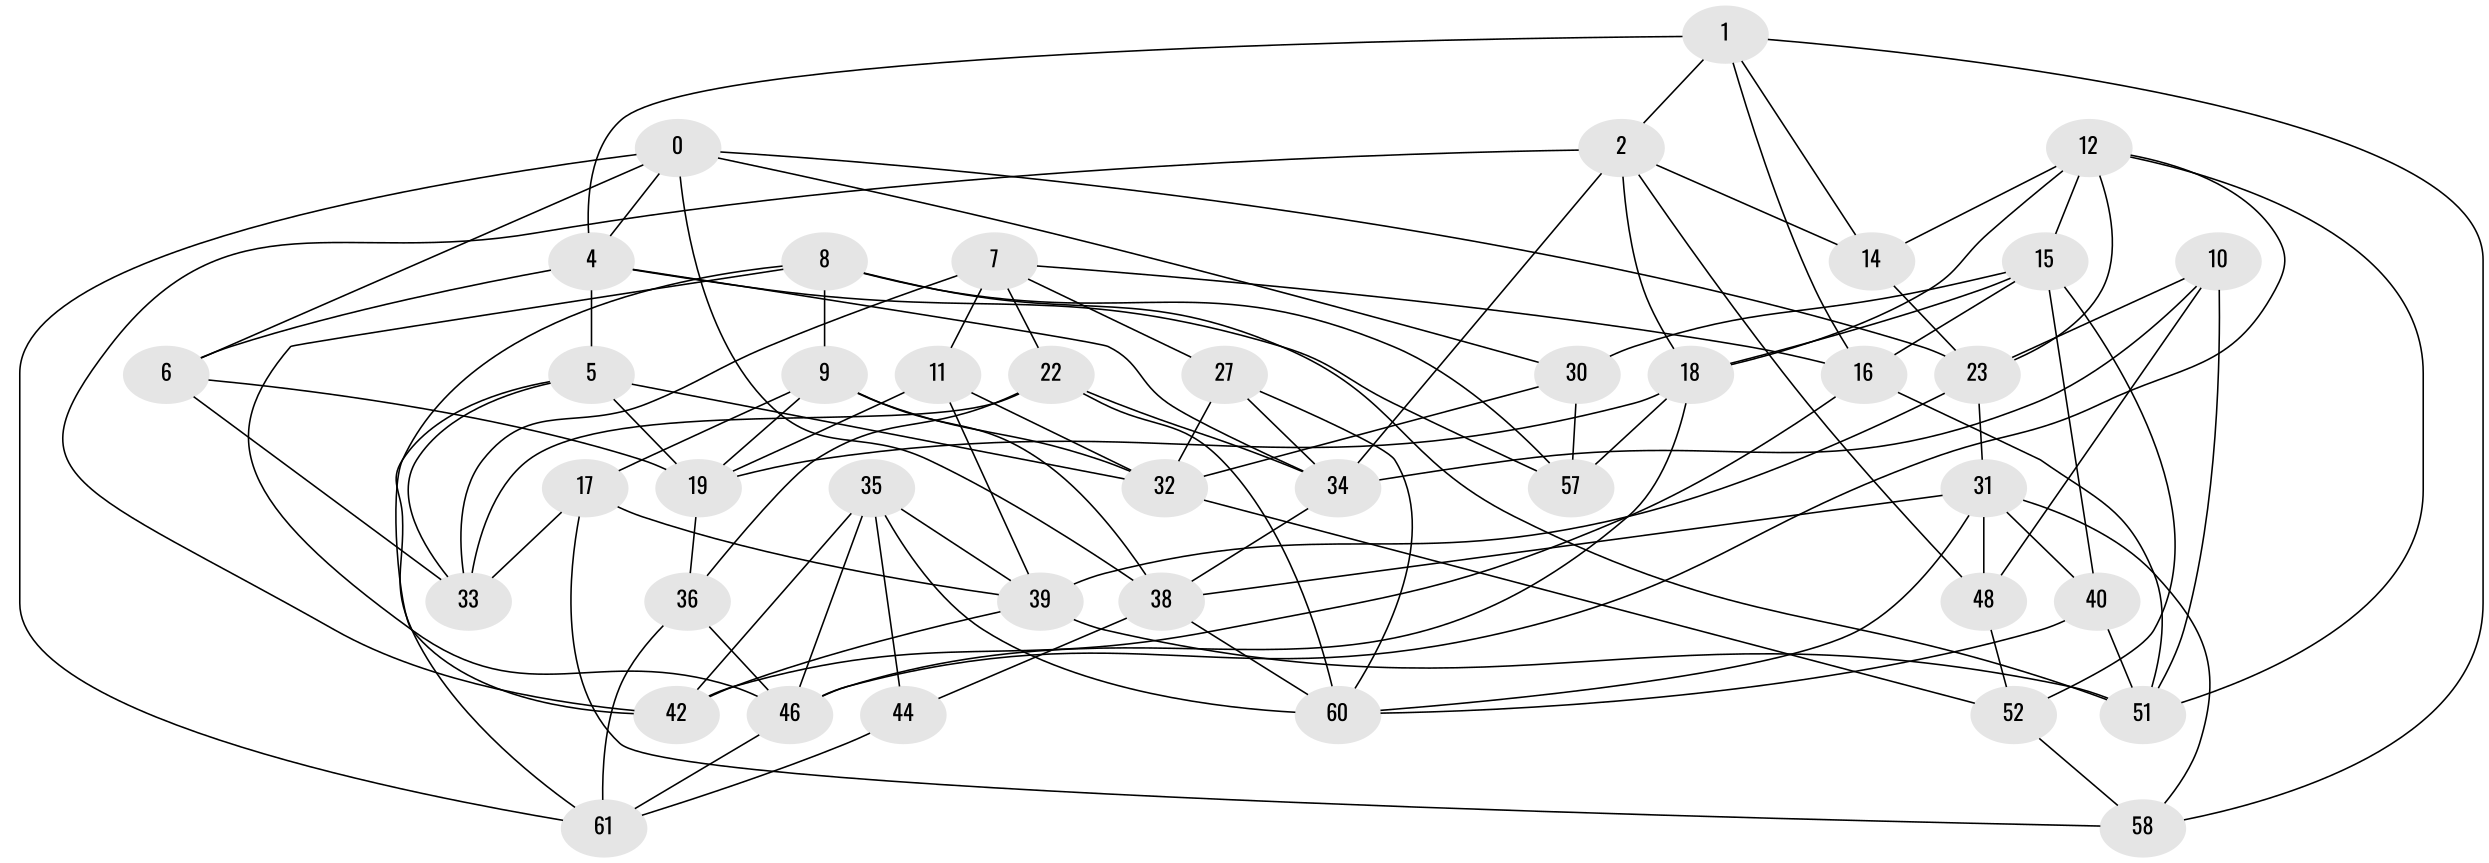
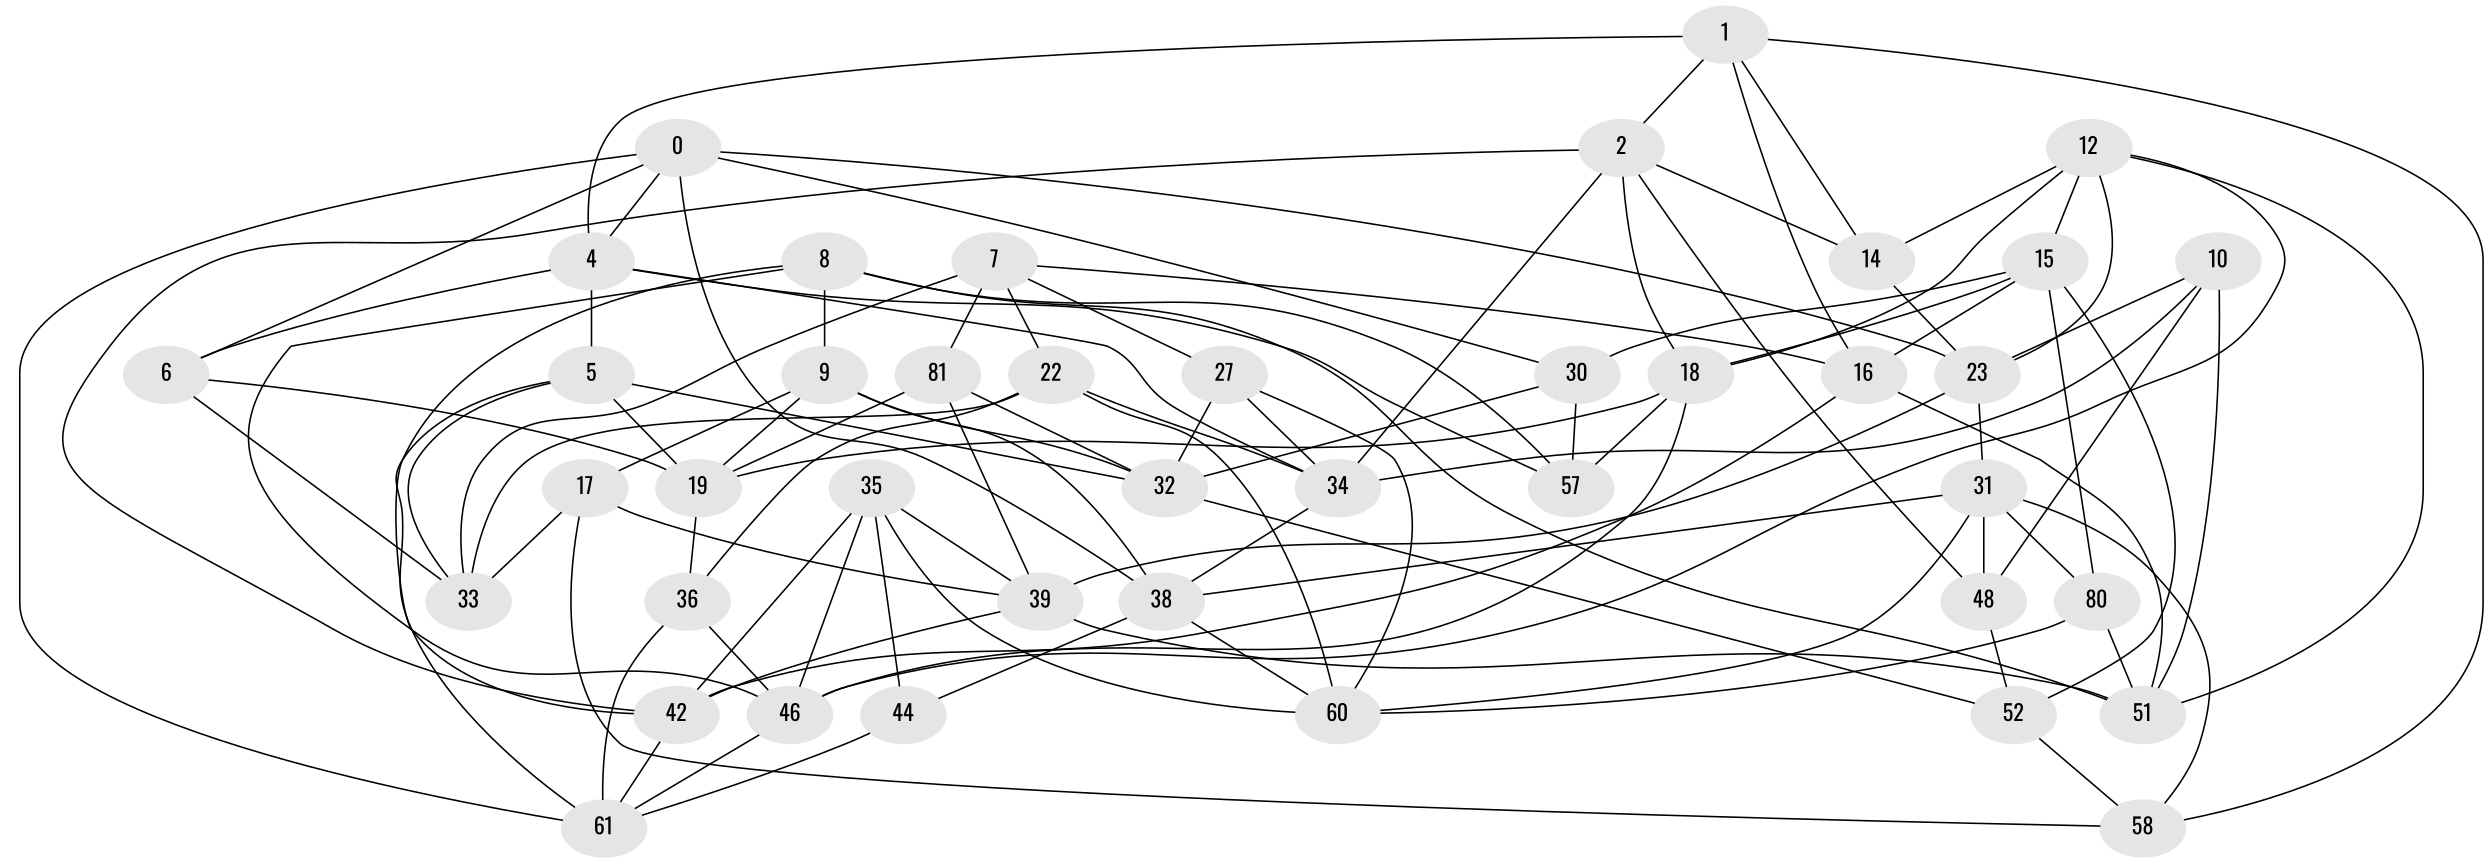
node "11": label "11" -> "81"
node "40": label "40" -> "80"
edge "42" -- "61": added
